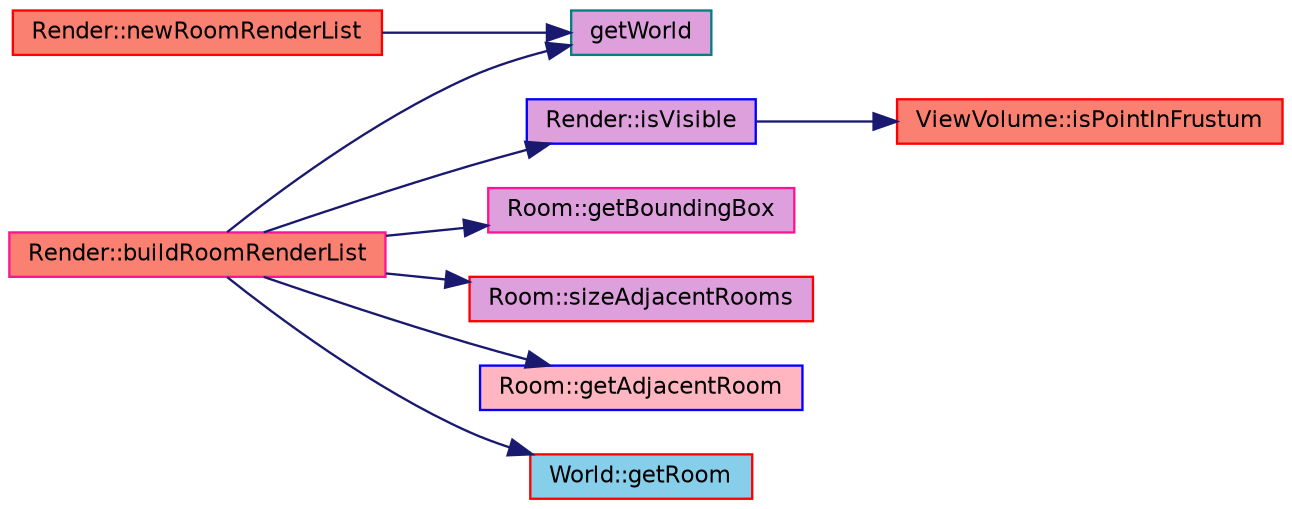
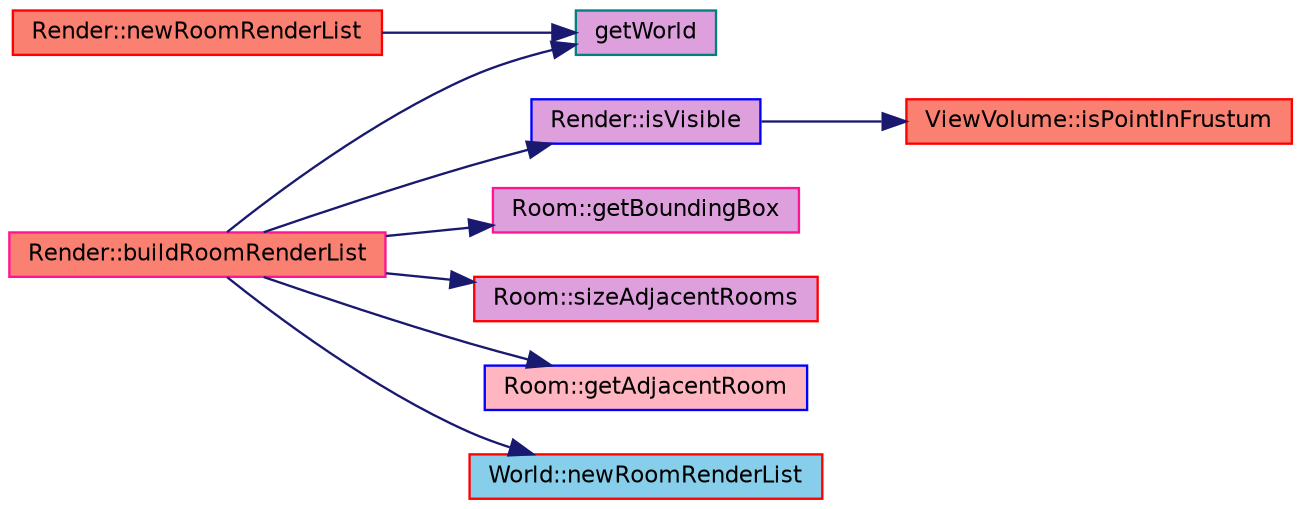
node "World::getRoom": label "World::getRoom" -> "World::newRoomRenderList"
